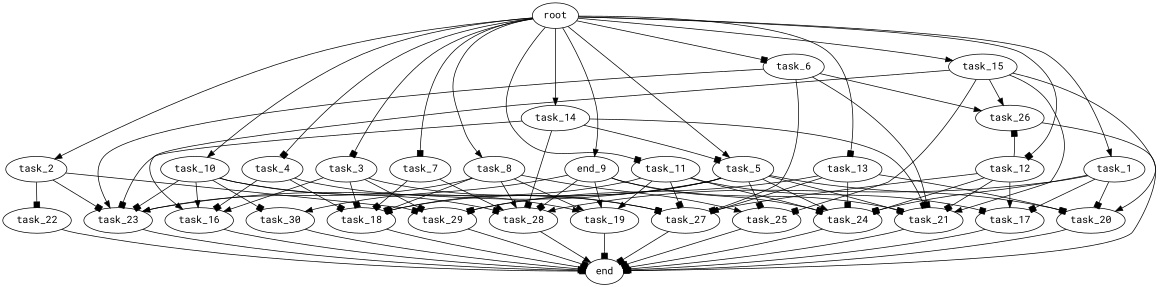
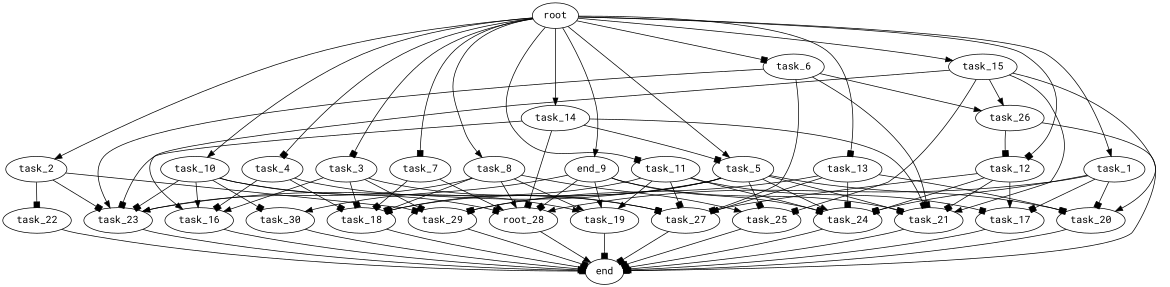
edge "task_12" -> "task_26": reversed
node "task_28": label "task_28" -> "root_28"
